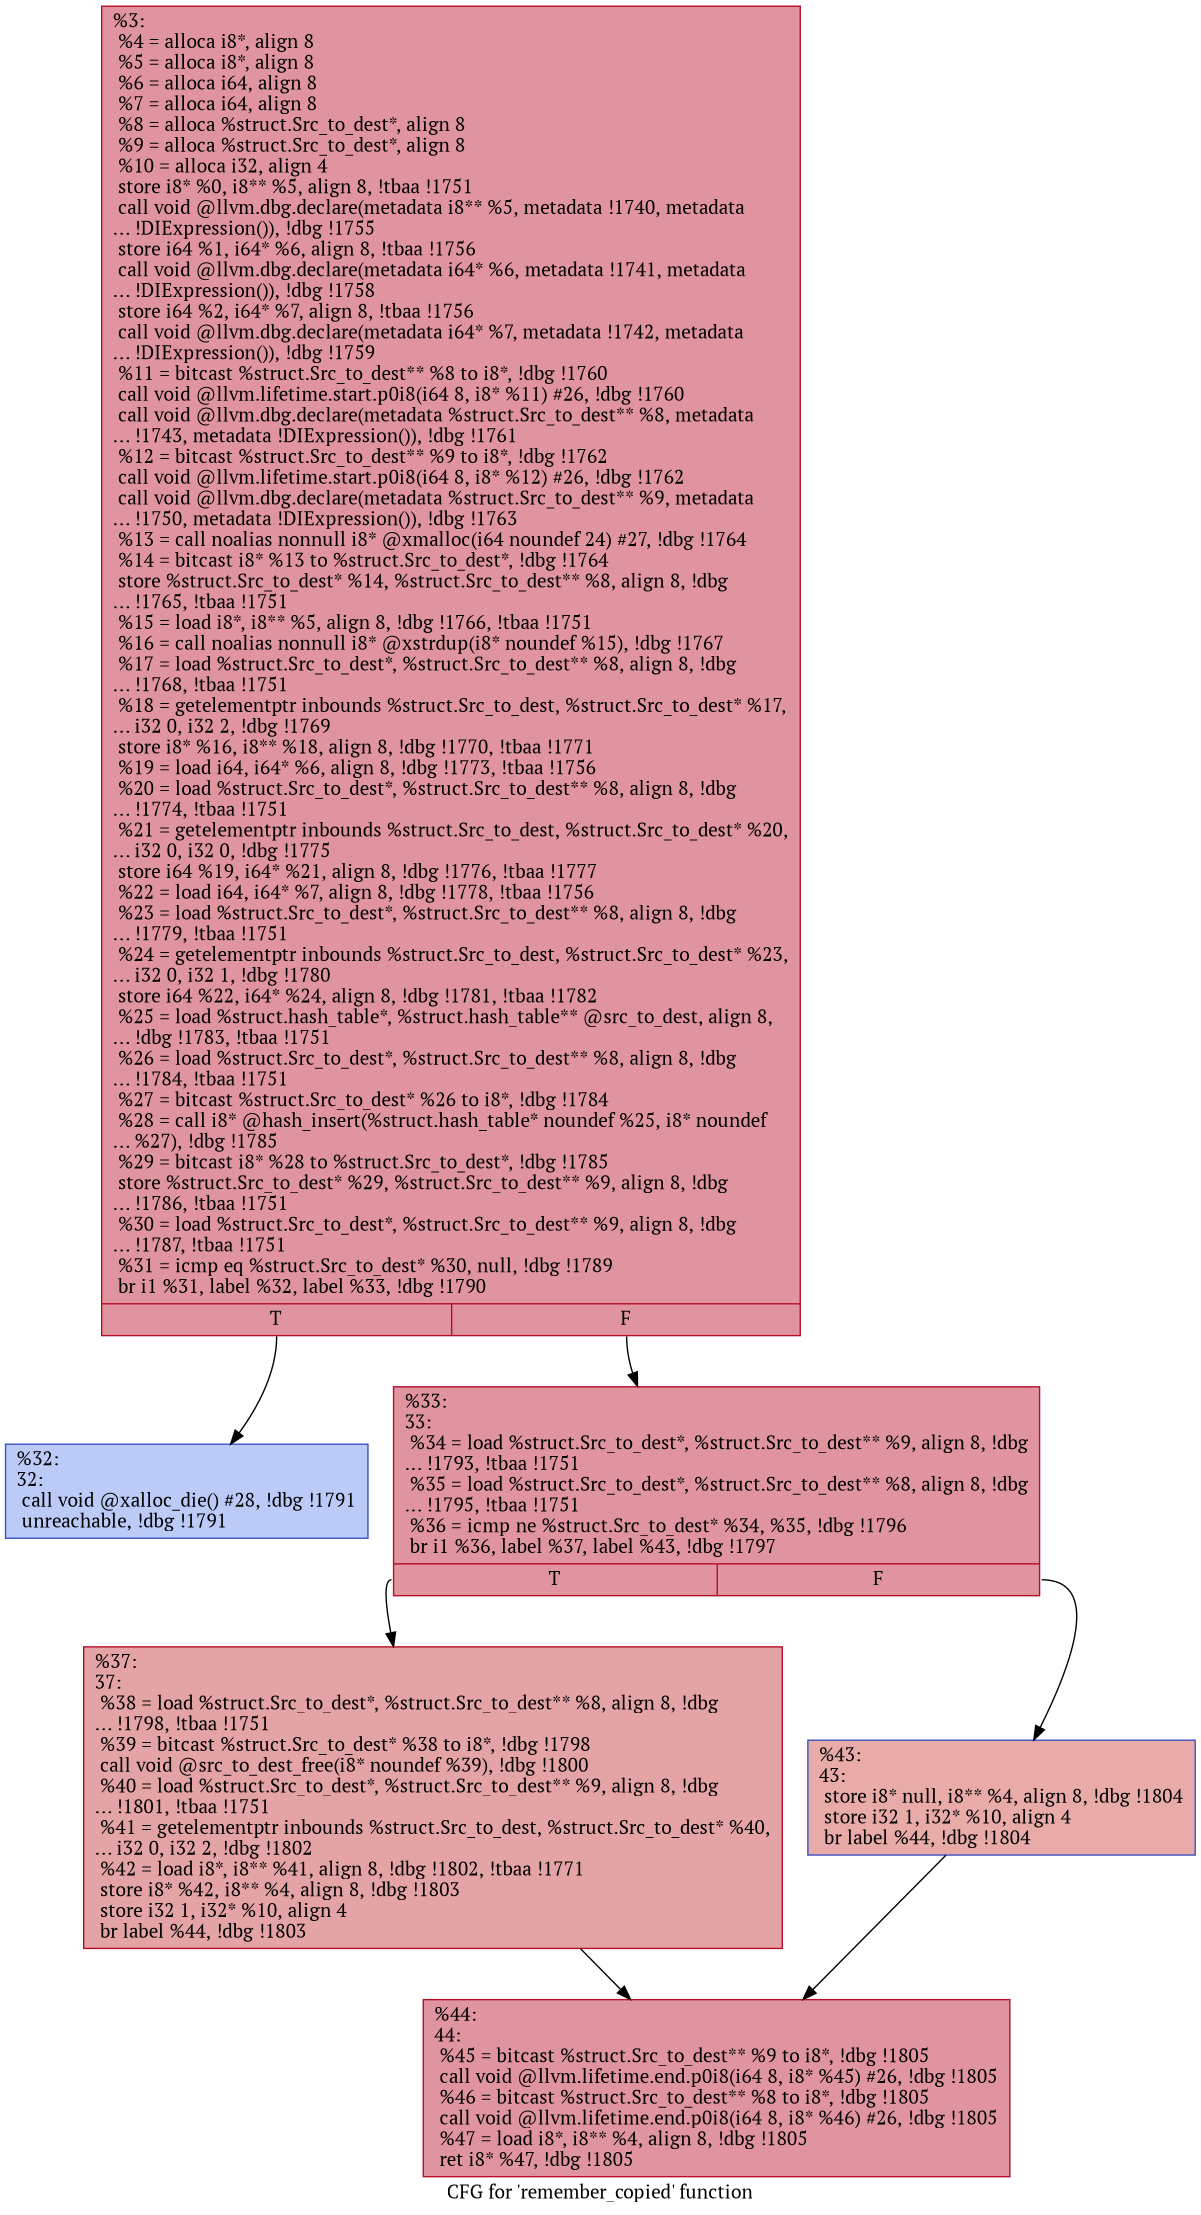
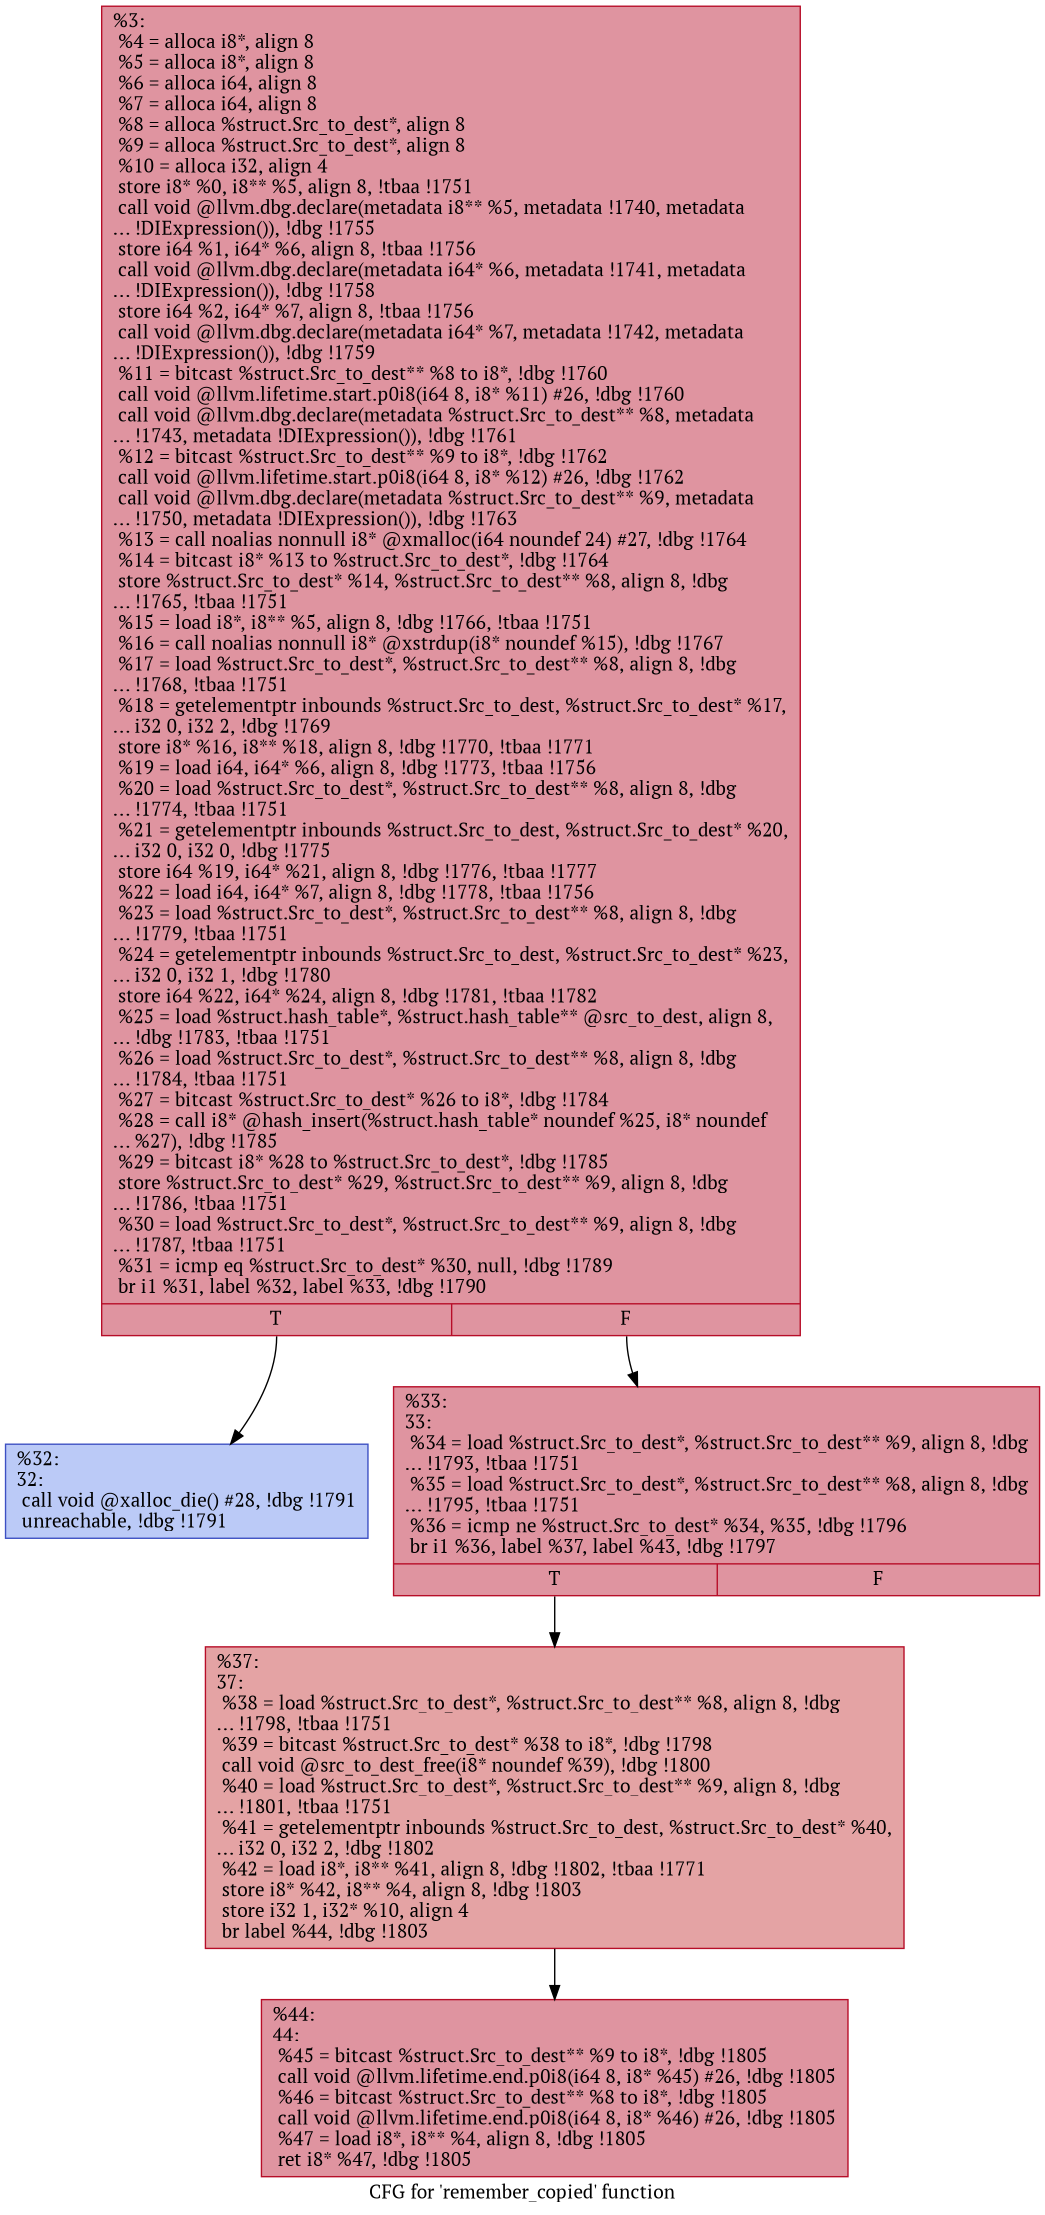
node "%43:": removed
